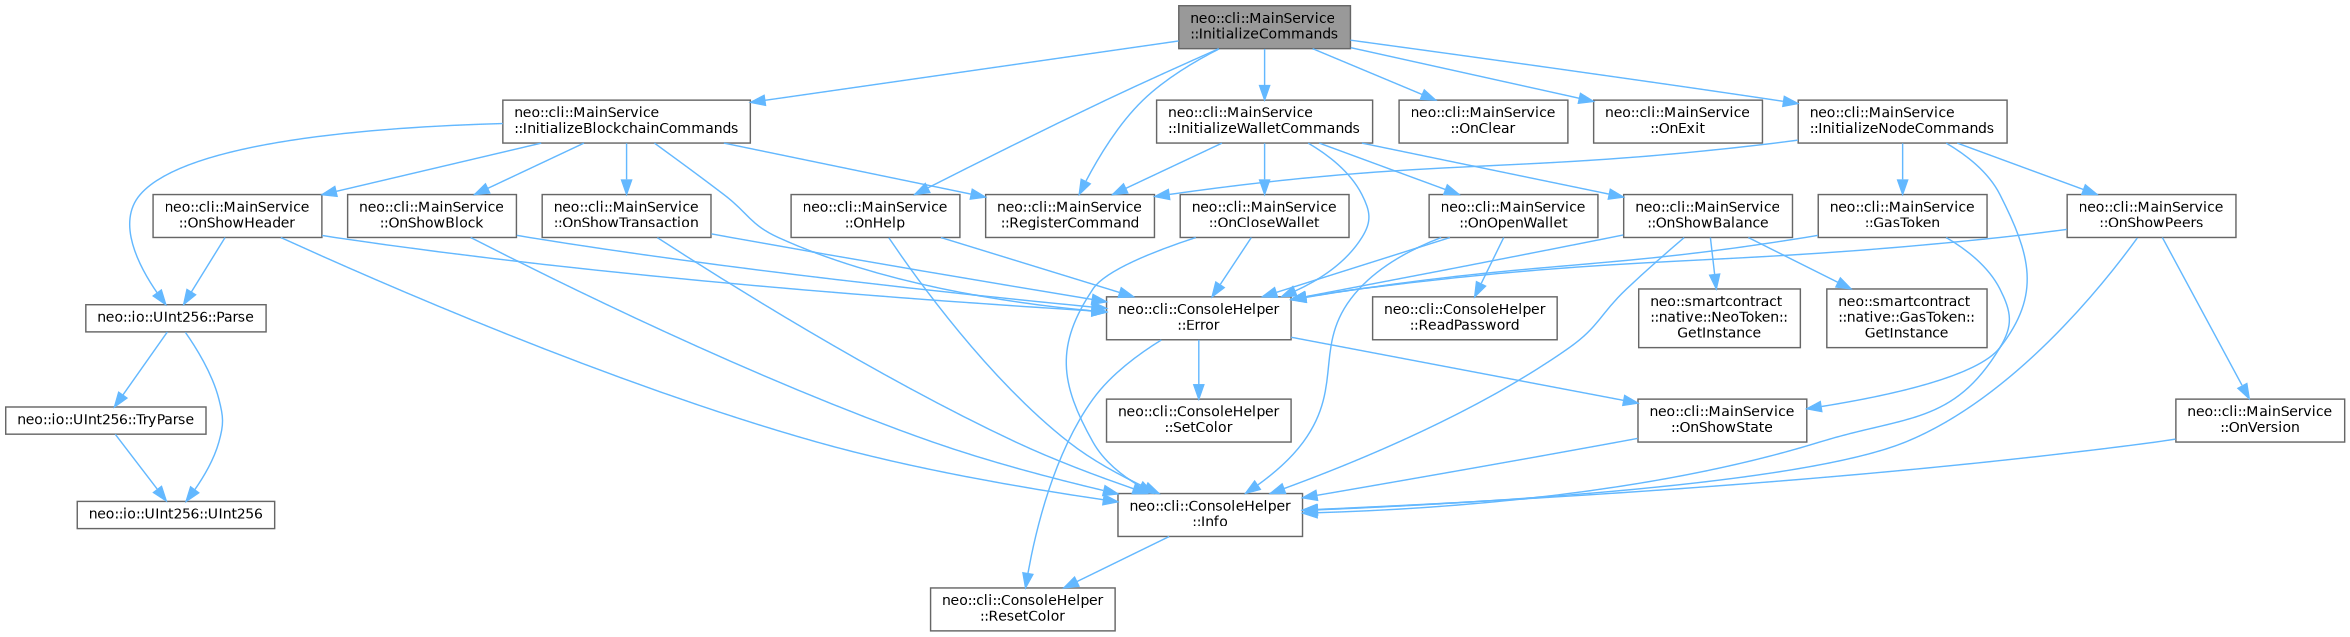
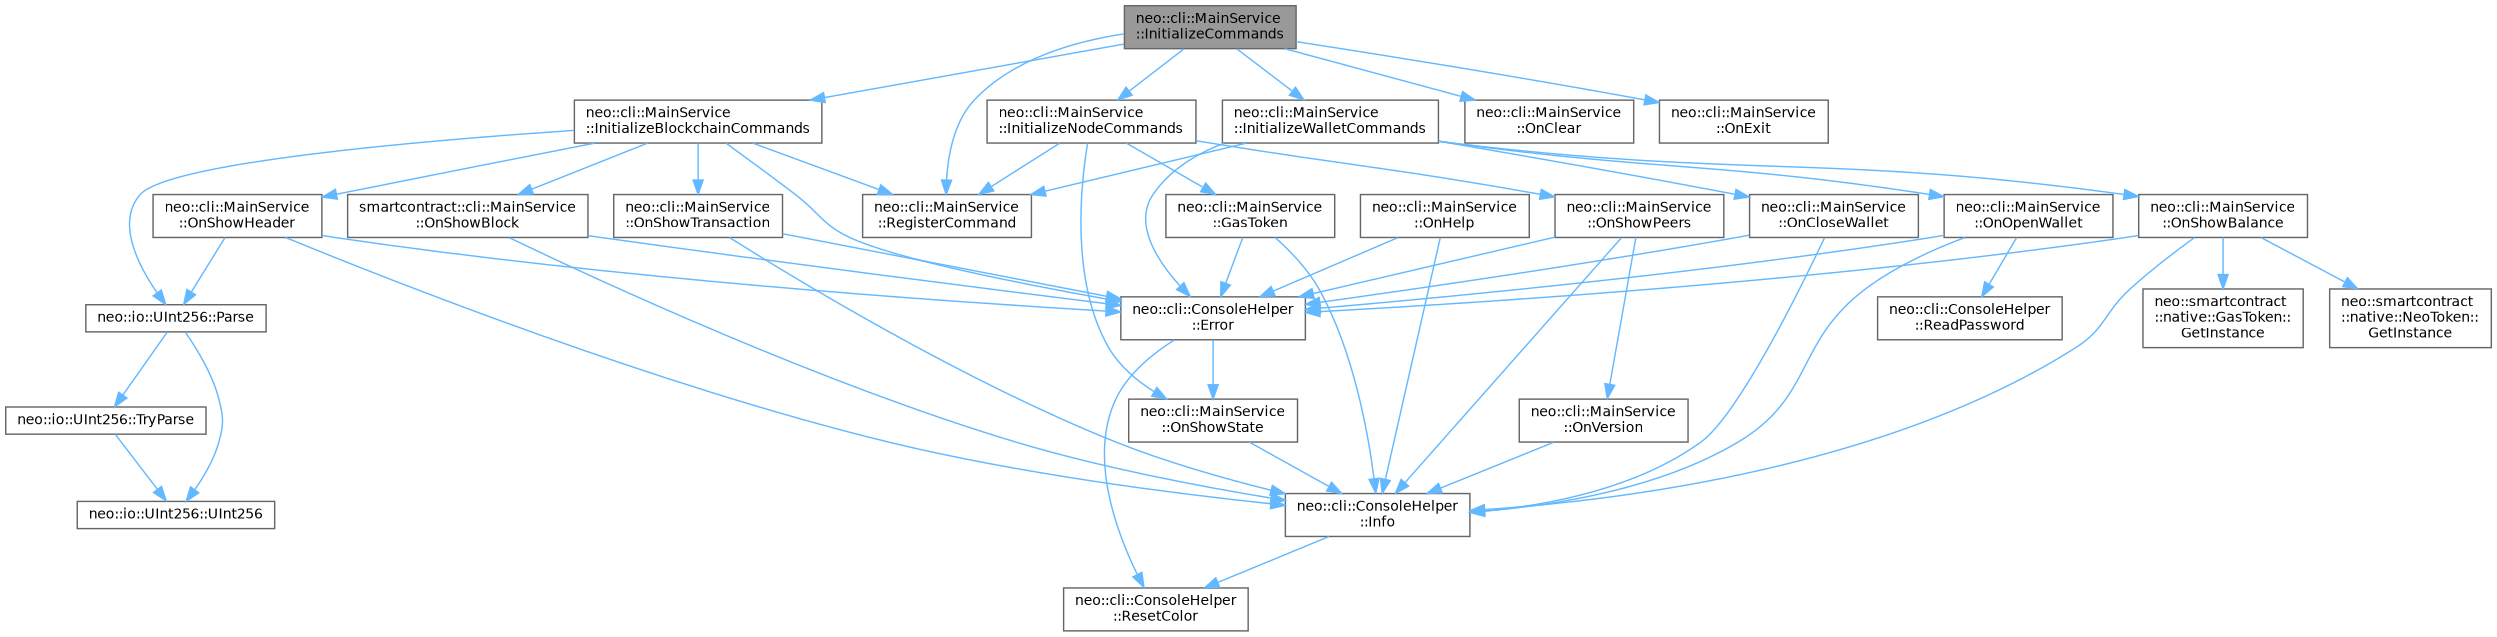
edge "neo::cli::MainService ::InitializeCommands" -> "neo::cli::MainService ::OnHelp": removed
node "neo::cli::MainService ::OnShowBlock": label "neo::cli::MainService ::OnShowBlock" -> "smartcontract::cli::MainService ::OnShowBlock"
node "neo::cli::ConsoleHelper ::SetColor": removed
